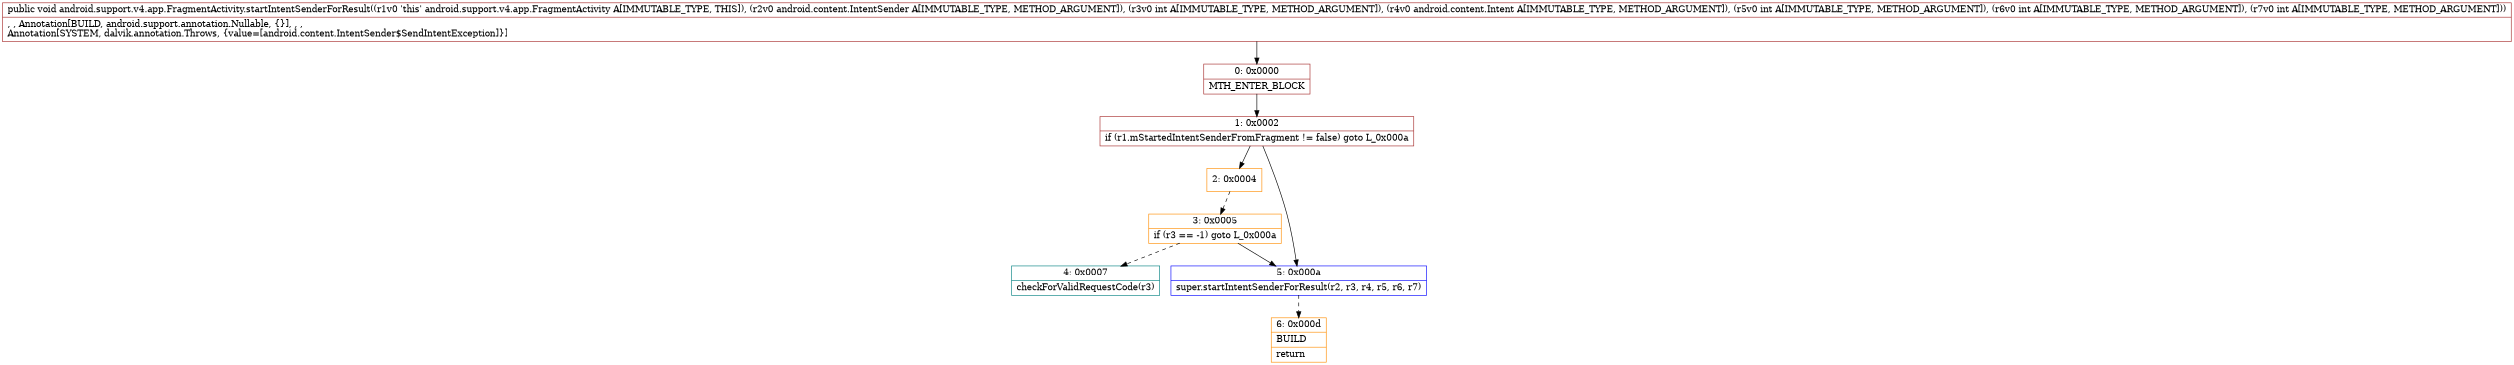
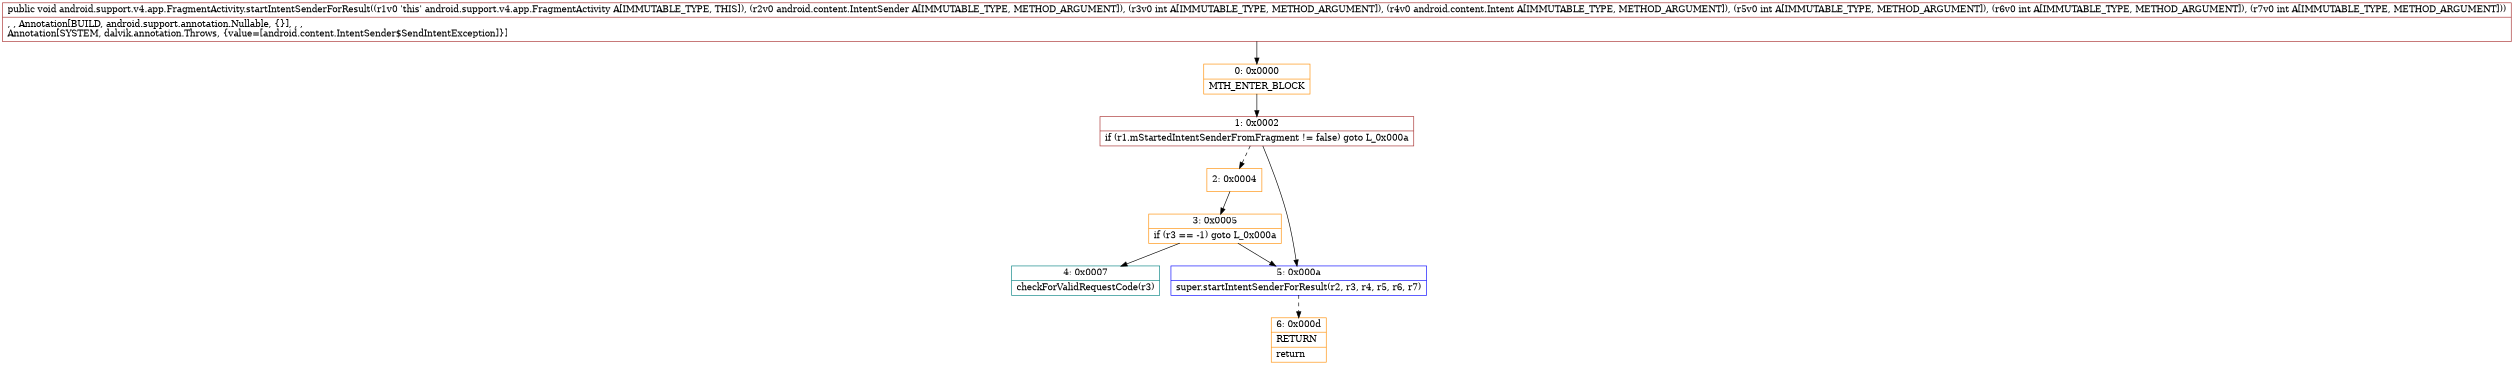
node "0: 0x0000": color brown -> darkorange
edge "1: 0x0002" -> "2: 0x0004": style solid -> dashed
edge "2: 0x0004" -> "3: 0x0005": style dashed -> solid
edge "3: 0x0005" -> "4: 0x0007": style dashed -> solid
node "6: 0x000d": text "BUILD" -> "RETURN"
